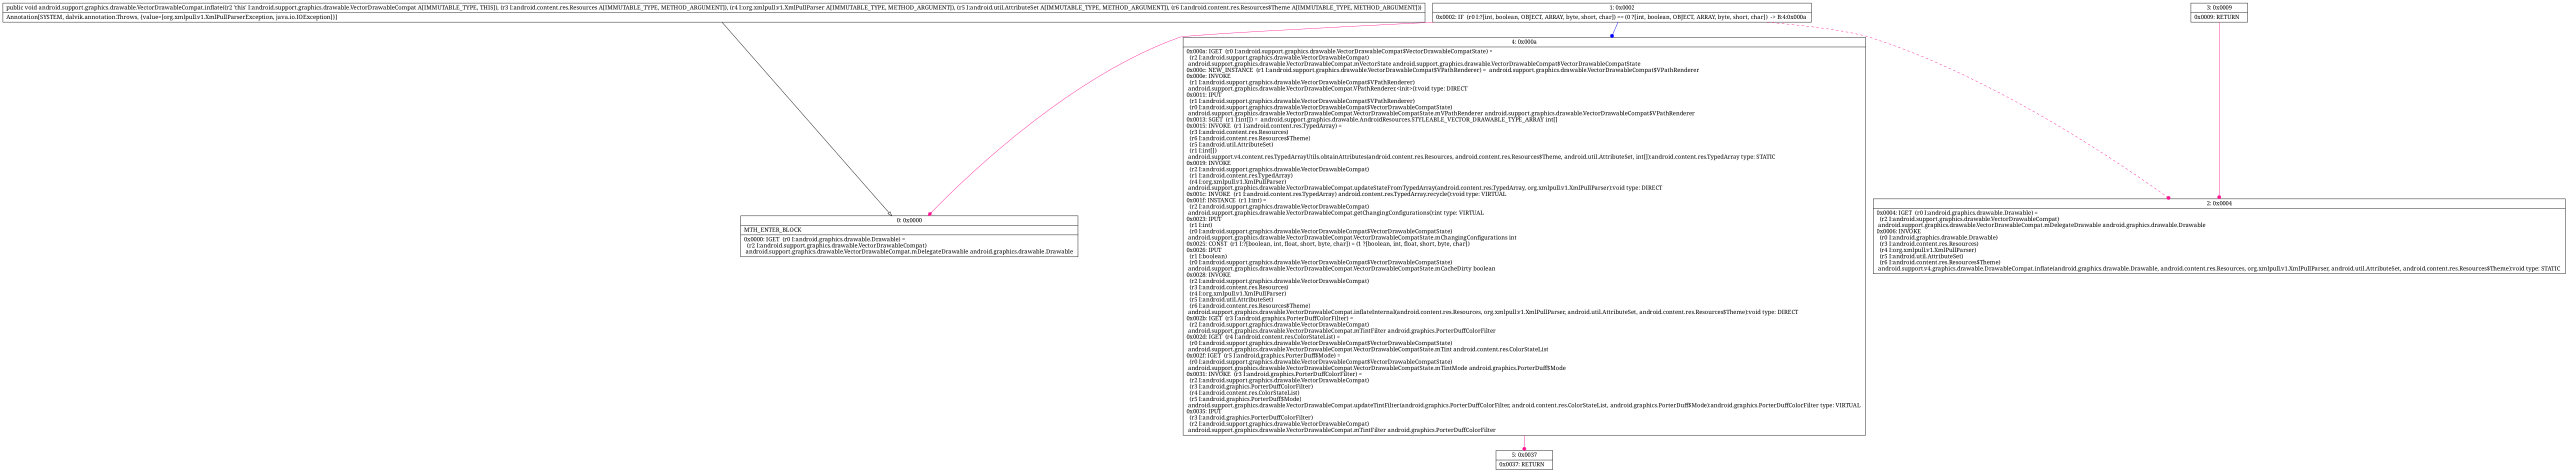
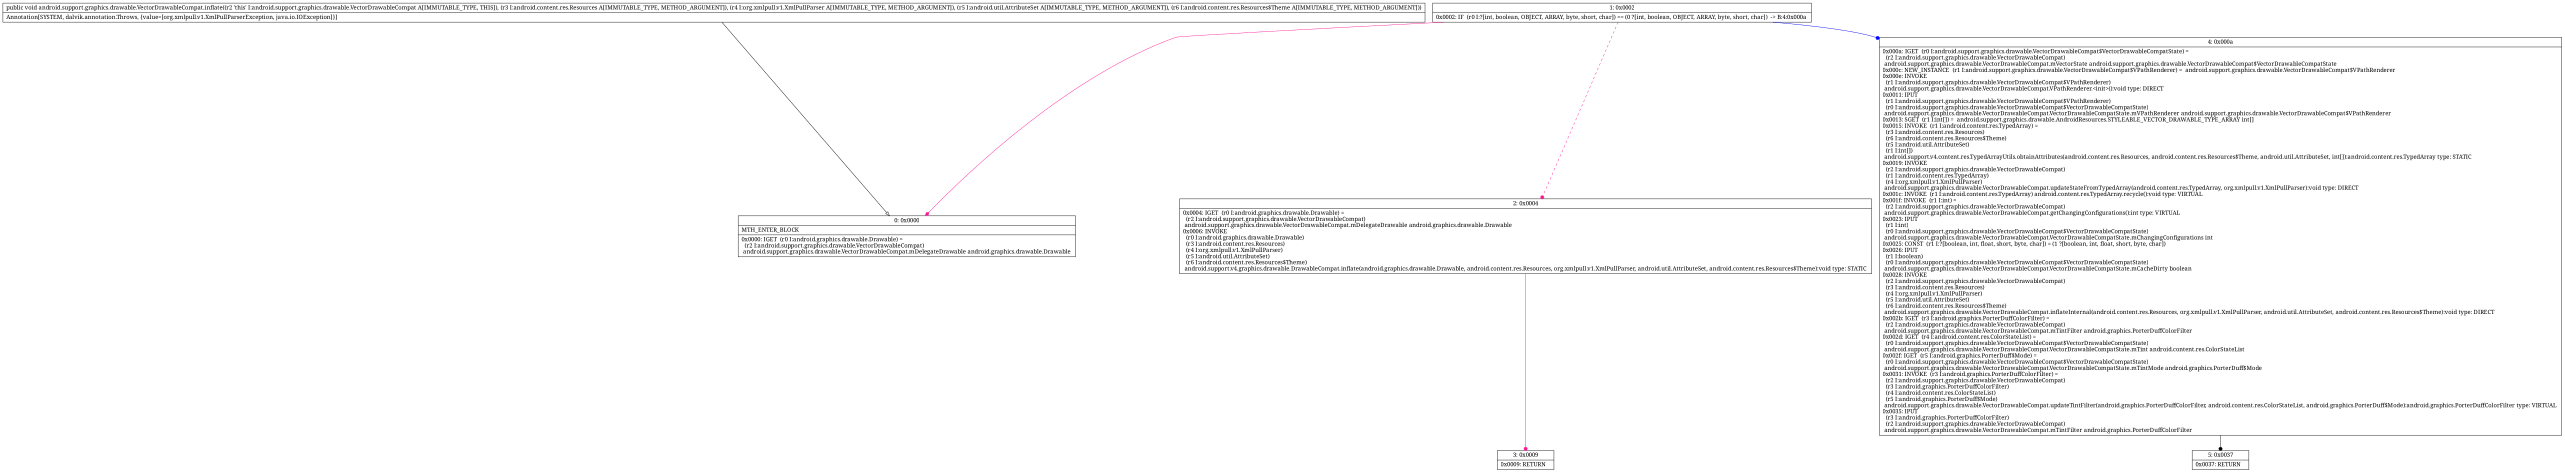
edge "3: 0x0009" -> "2: 0x0004": reversed
node "4: 0x000a": text "0x001f: INSTANCE  (r1 I:int) =" -> "0x001f: INVOKE  (r1 I:int) ="
edge "4: 0x000a" -> "5: 0x0037": color deeppink -> black
